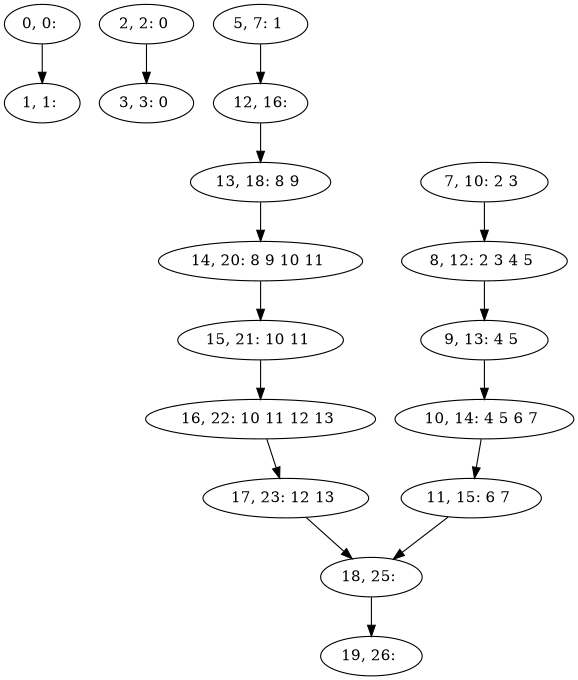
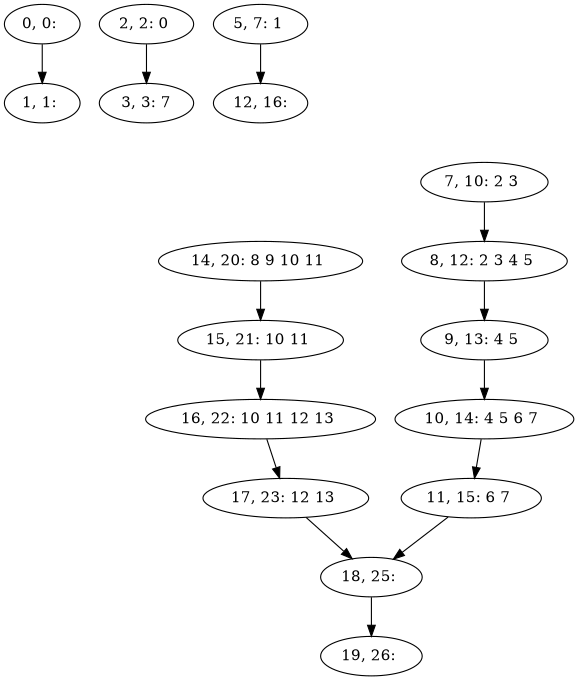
node "3, 3: 0": label "3, 3: 0" -> "3, 3: 7"
node "13, 18: 8 9": removed
